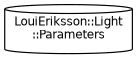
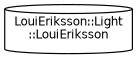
node "LouiEriksson::Light ::Parameters": label "LouiEriksson::Light ::Parameters" -> "LouiEriksson::Light ::LouiEriksson"
